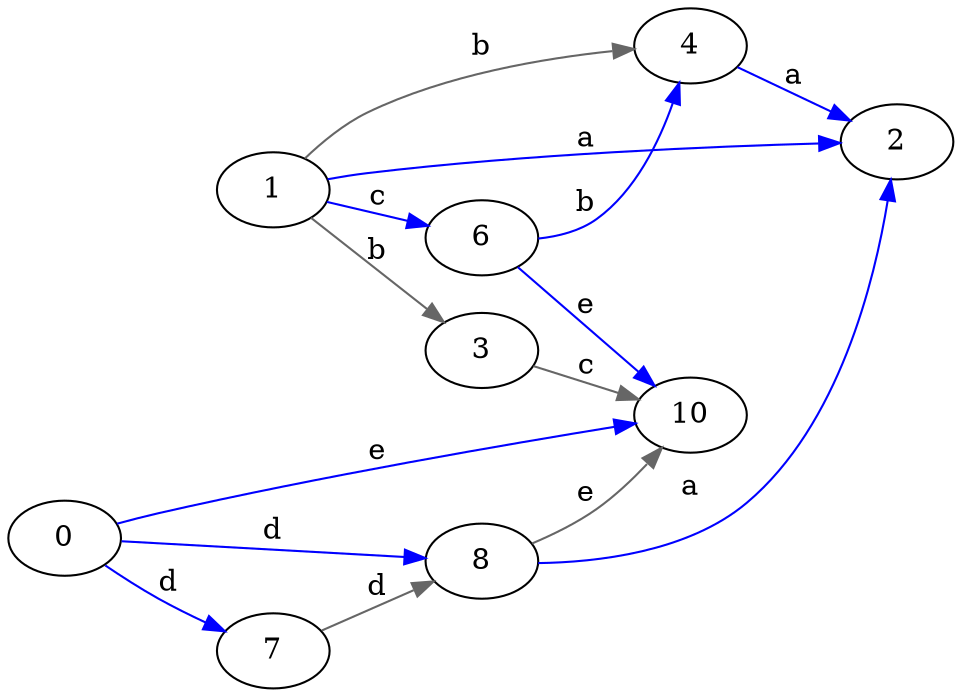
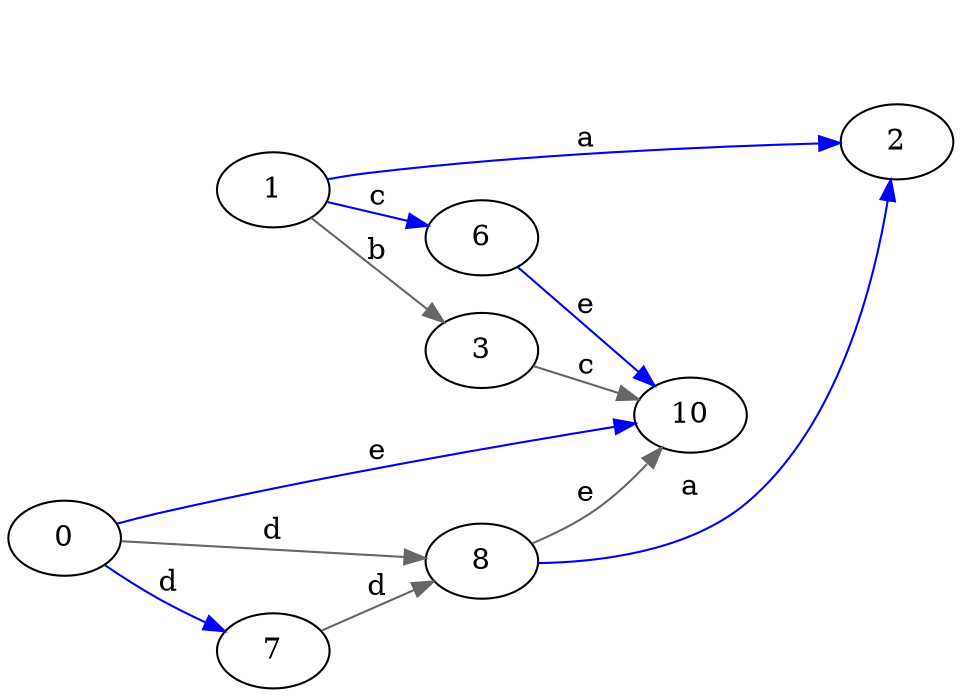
node "4": removed
edge "0" -> "8": color blue -> gray40
